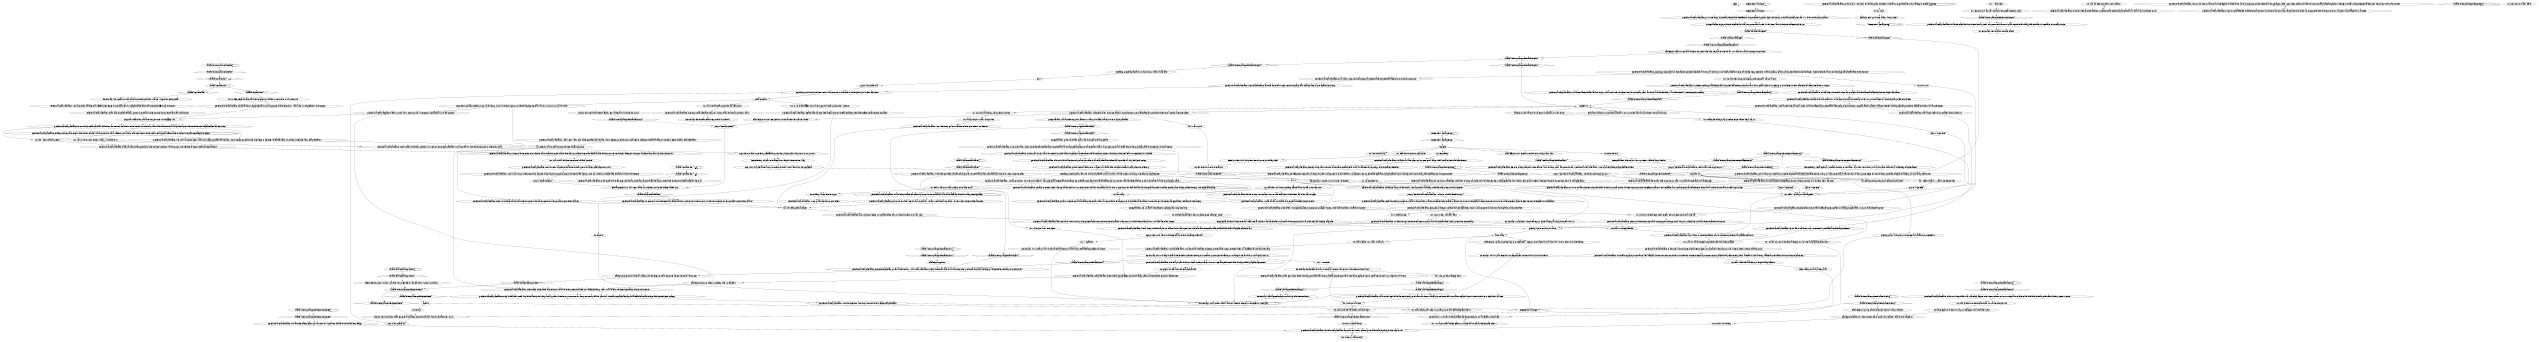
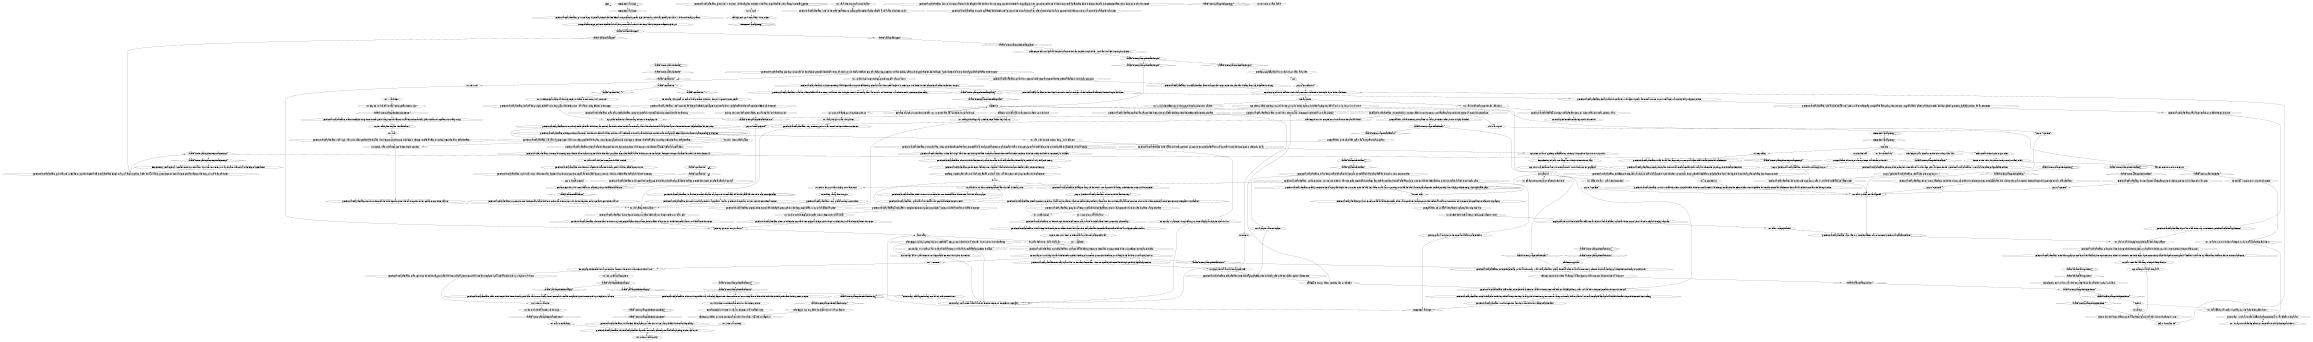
node "You: Whoa.": added
node "You: Read the introduction on Ignus Nilsen.": label "You: Read the introduction on Ignus Nilsen." -> "Because: Read the introduction on Ignus Nilsen."
